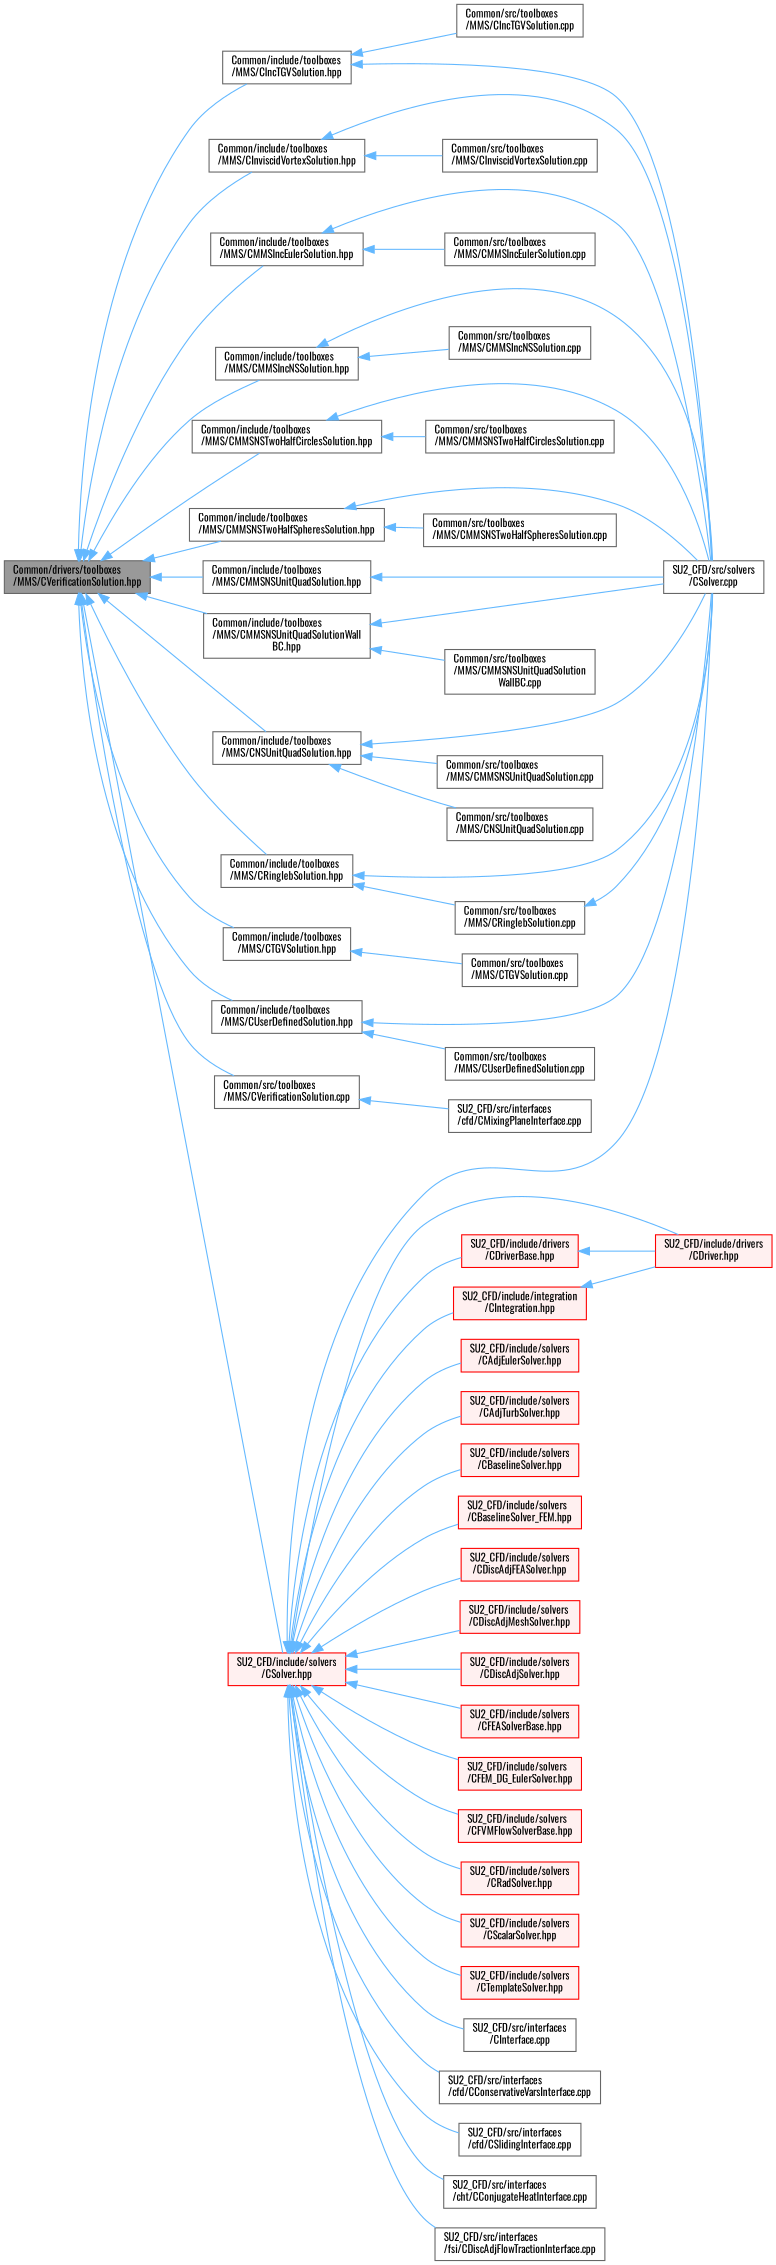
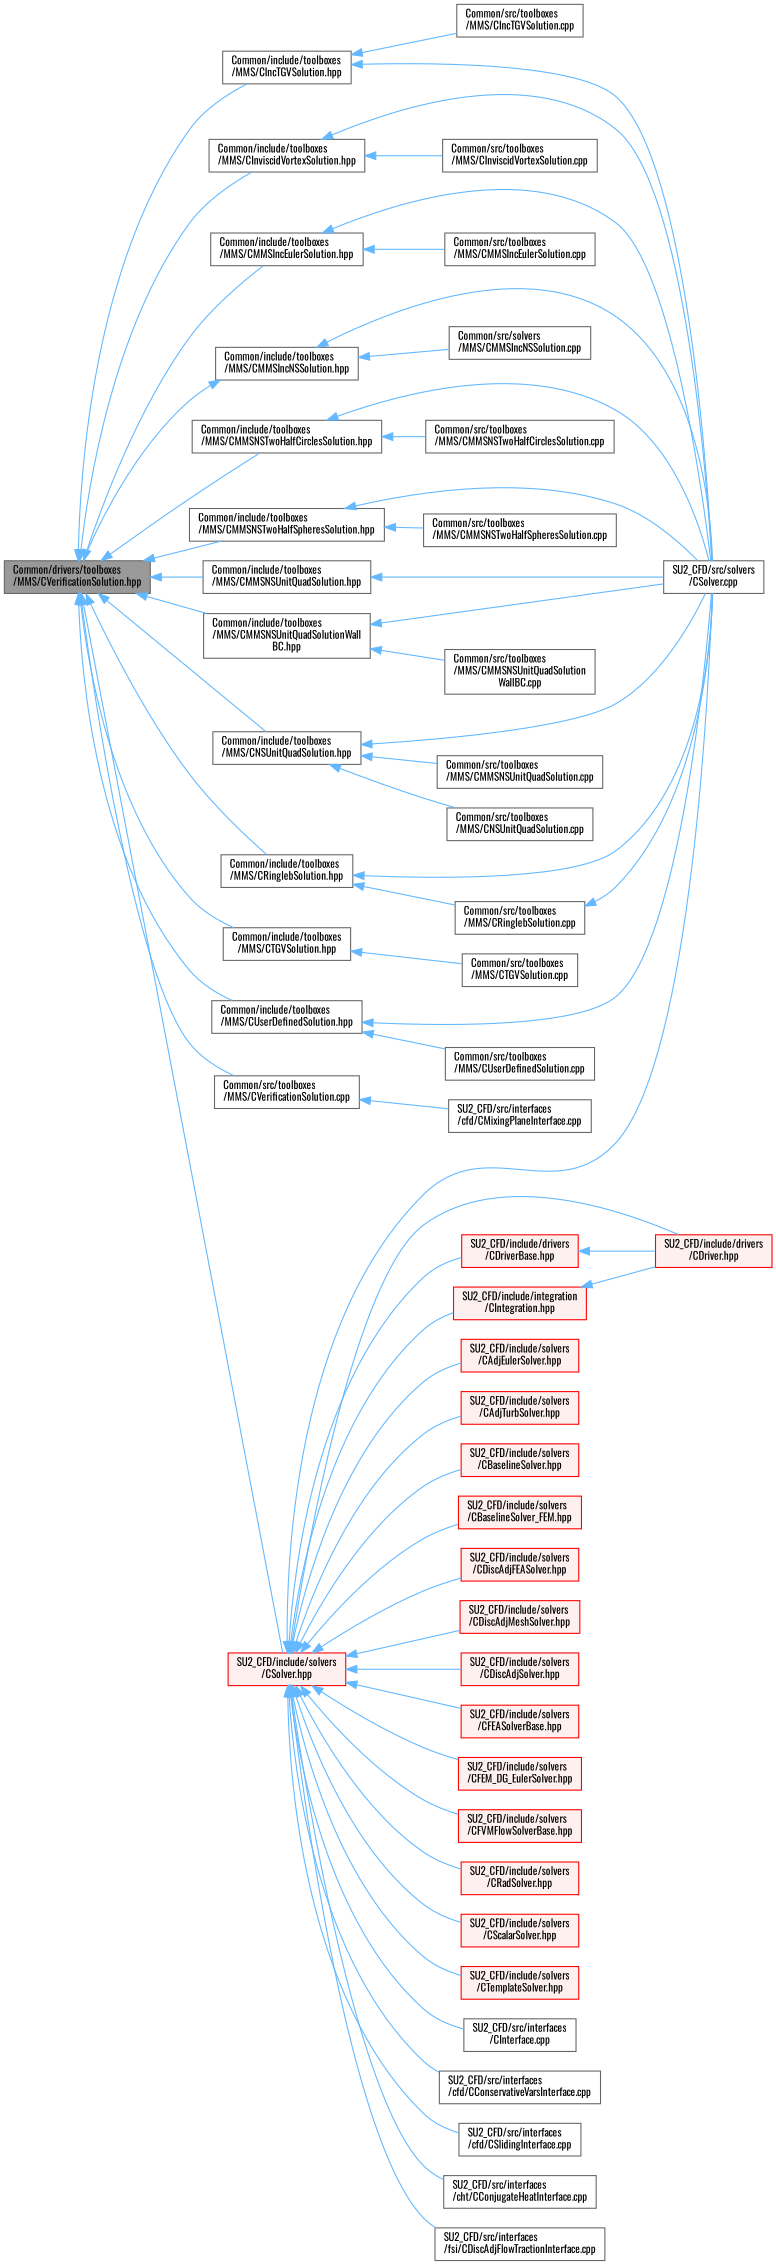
node "Common/src/toolboxes /MMS/CMMSIncNSSolution.cpp": label "Common/src/toolboxes /MMS/CMMSIncNSSolution.cpp" -> "Common/src/solvers /MMS/CMMSIncNSSolution.cpp"
edge "Common/include/toolboxes /MMS/CMMSIncNSSolution.hpp" -> "Common/drivers/toolboxes /MMS/CVerificationSolution.hpp": reversed
